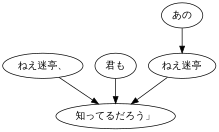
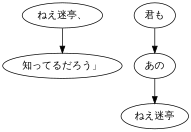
edge "君も" -> "知ってるだろう」": now "君も" -> "あの"
edge "ねえ迷亭" -> "知ってるだろう」": removed
